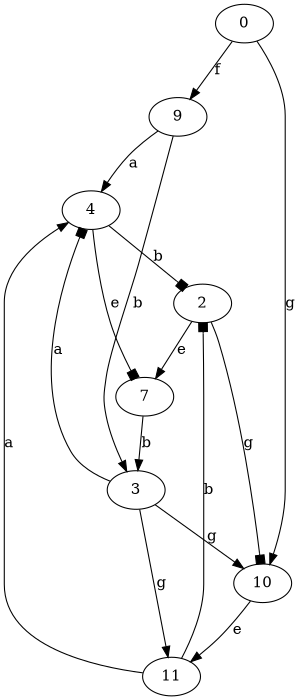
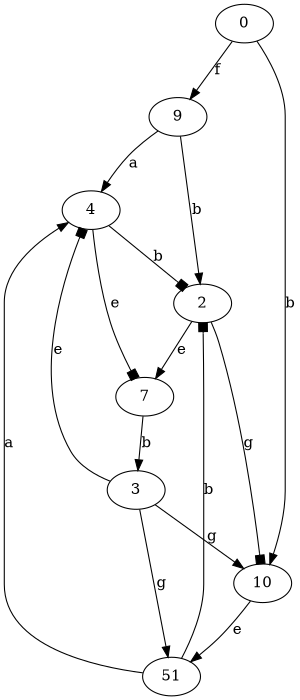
edge "9" -> "3": now "9" -> "2"
edge "0" -> "10": label "g" -> "b"
edge "3" -> "4": label "a" -> "e"
node "11": label "11" -> "51"
